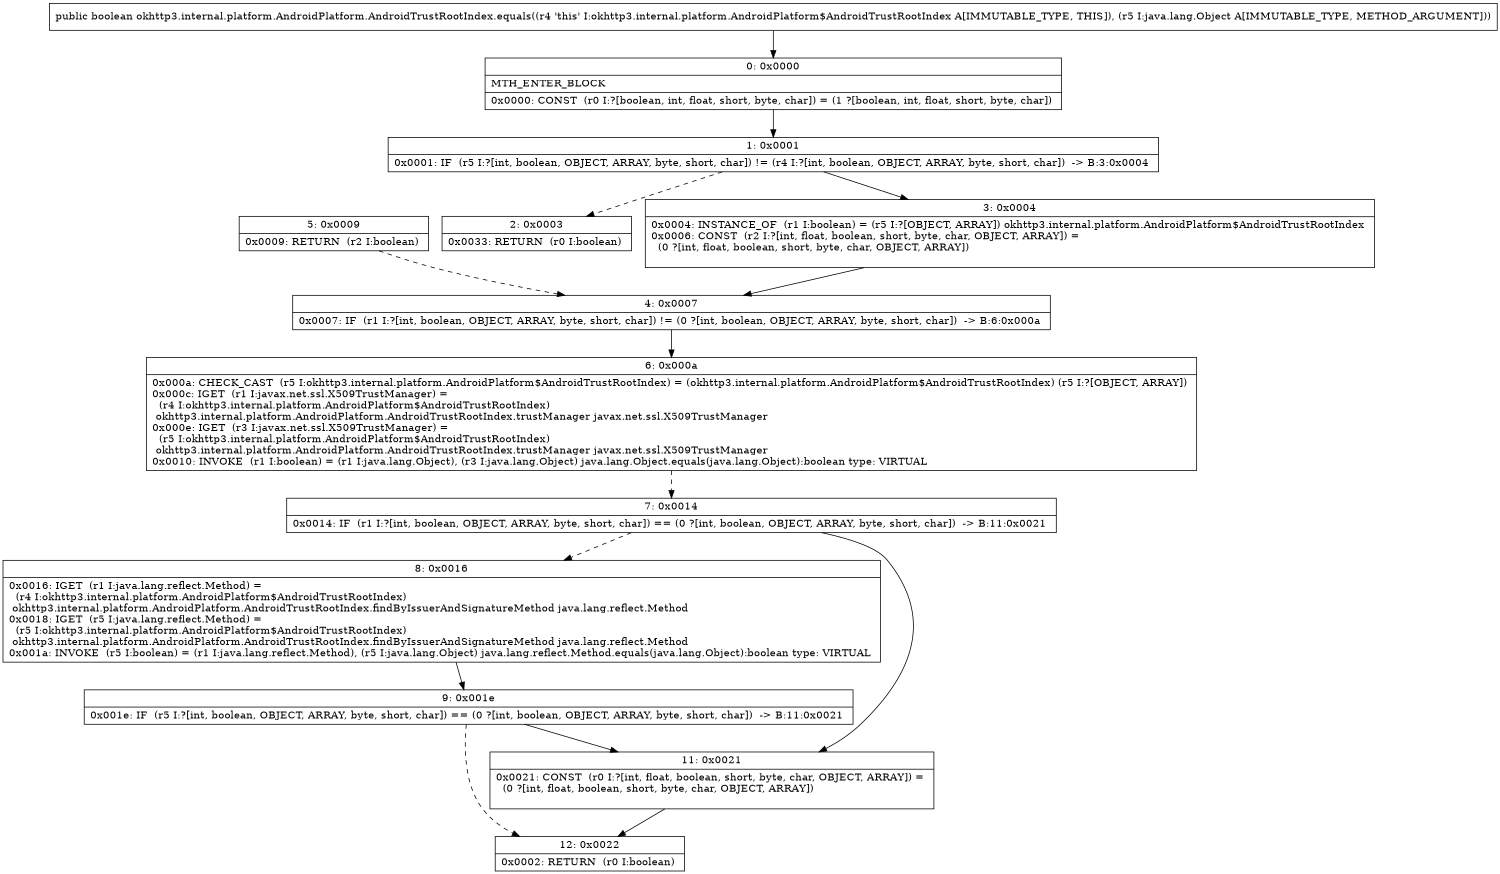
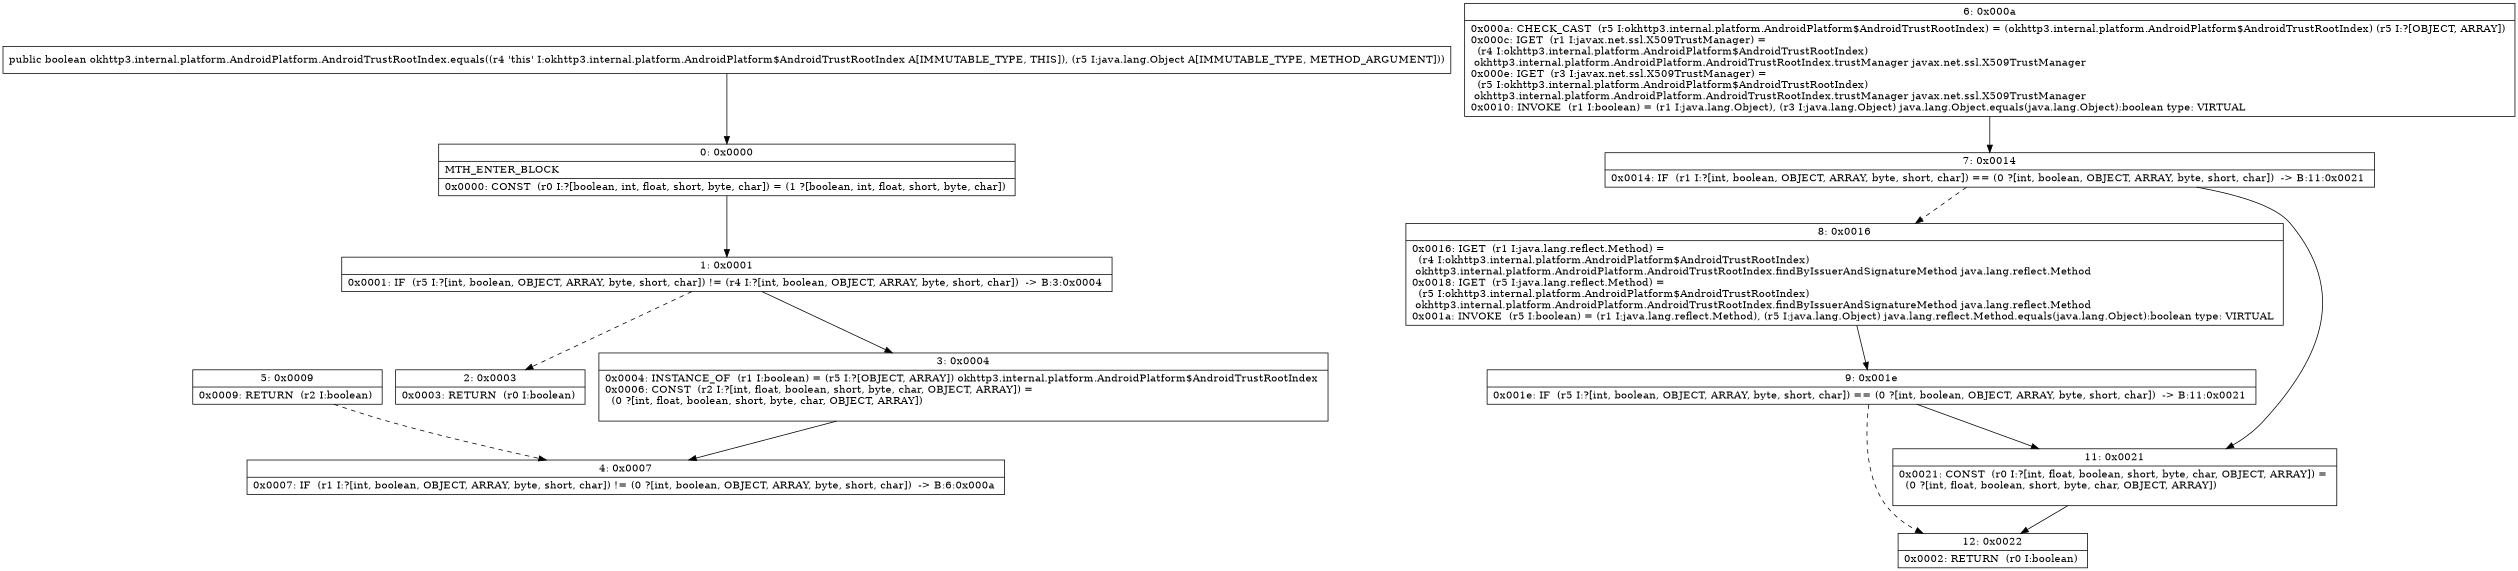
node "2: 0x0003": text "0x0033: RETURN  (r0 I:boolean)" -> "0x0003: RETURN  (r0 I:boolean)"
edge "4: 0x0007" -> "6: 0x000a": removed
edge "6: 0x000a" -> "7: 0x0014": style dashed -> solid
